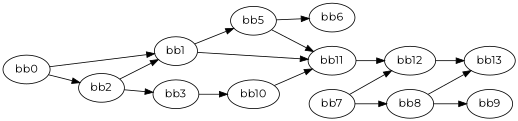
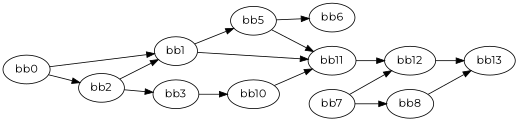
node "bb9": removed
